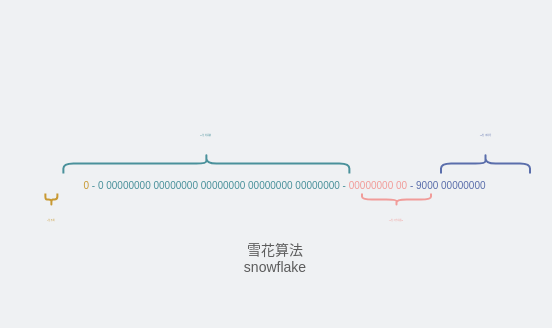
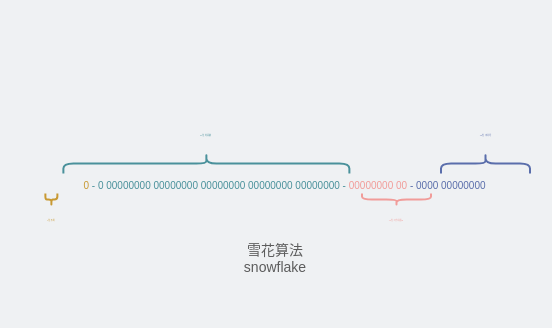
node "0 - 0 00000000 00000000 00000000 00000000 00000000 - 00000000 00 - 9000 00000000": label "0 - 0 00000000 00000000 00000000 00000000 00000000 - 00000000 00 - 9000 00000000" -> "0 - 0 00000000 00000000 00000000 00000000 00000000 - 00000000 00 - 0000 00000000"
